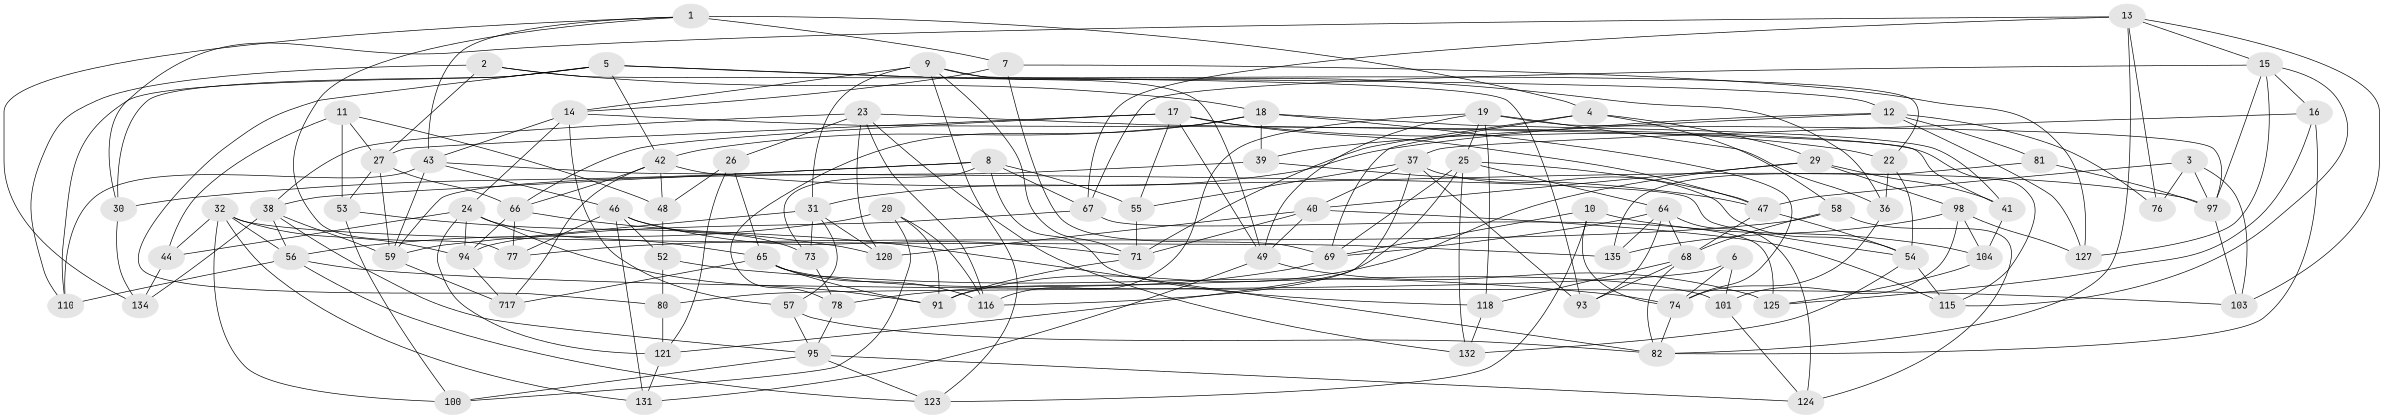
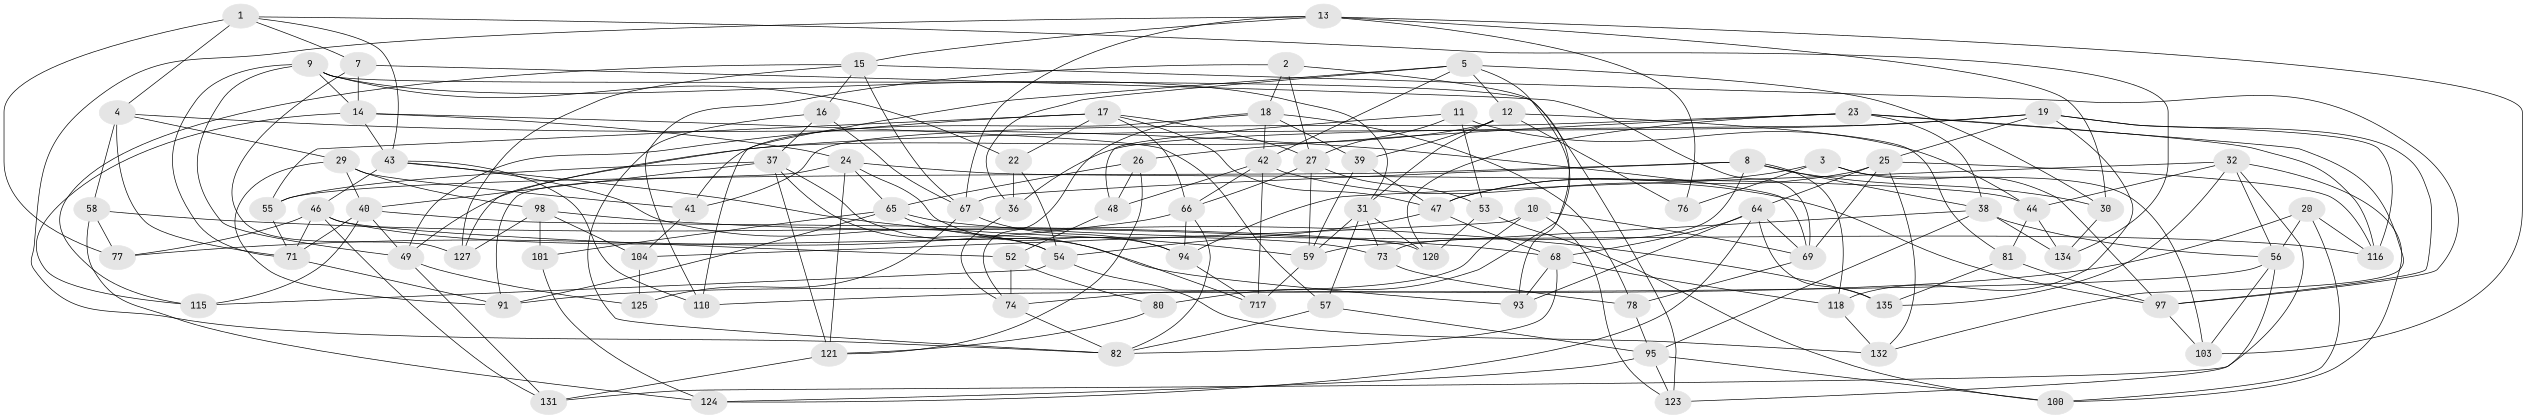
edge "44" -- "81": added
node "6": removed
edge "16" -- "125": now "16" -- "67"
